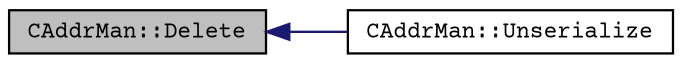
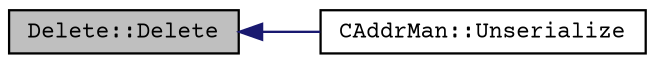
node "CAddrMan::Delete": label "CAddrMan::Delete" -> "Delete::Delete"
